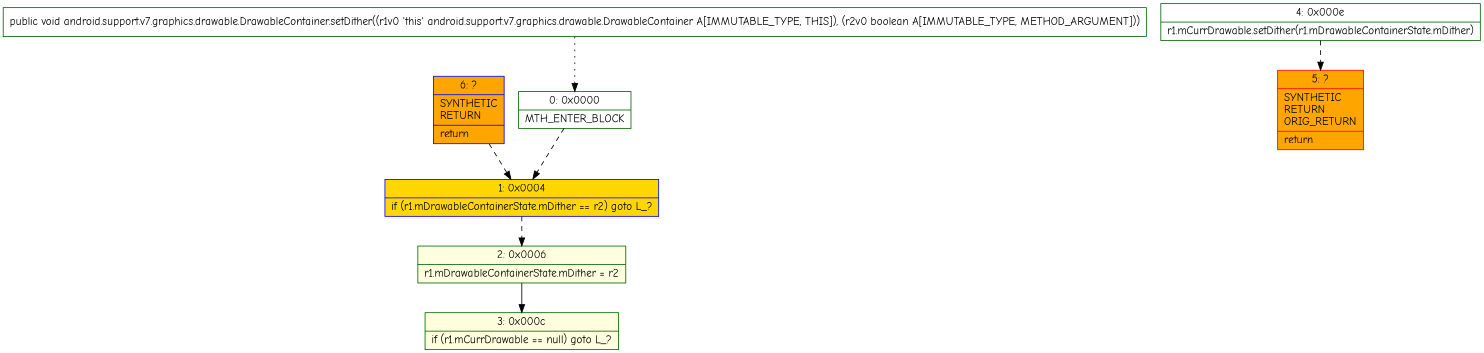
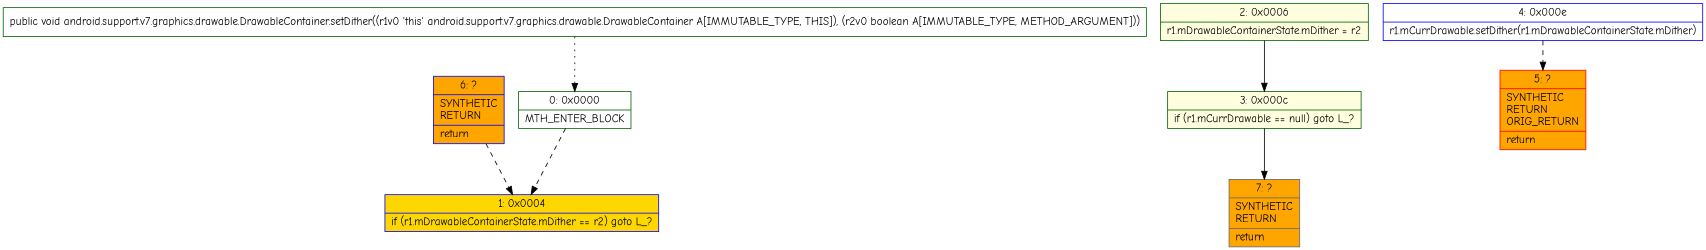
node "4: 0x000e": color darkgreen -> blue
node "7: ?": added
edge "1: 0x0004" -> "2: 0x0006": removed
